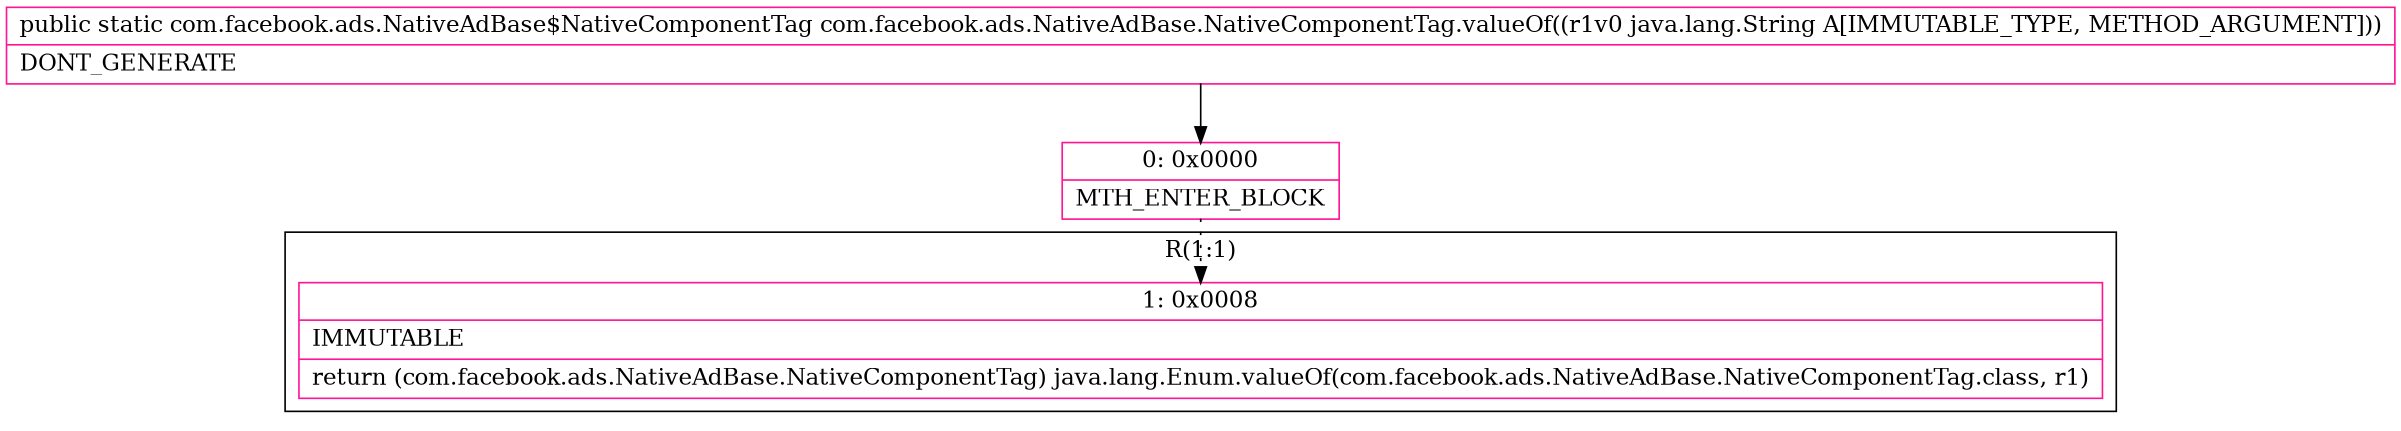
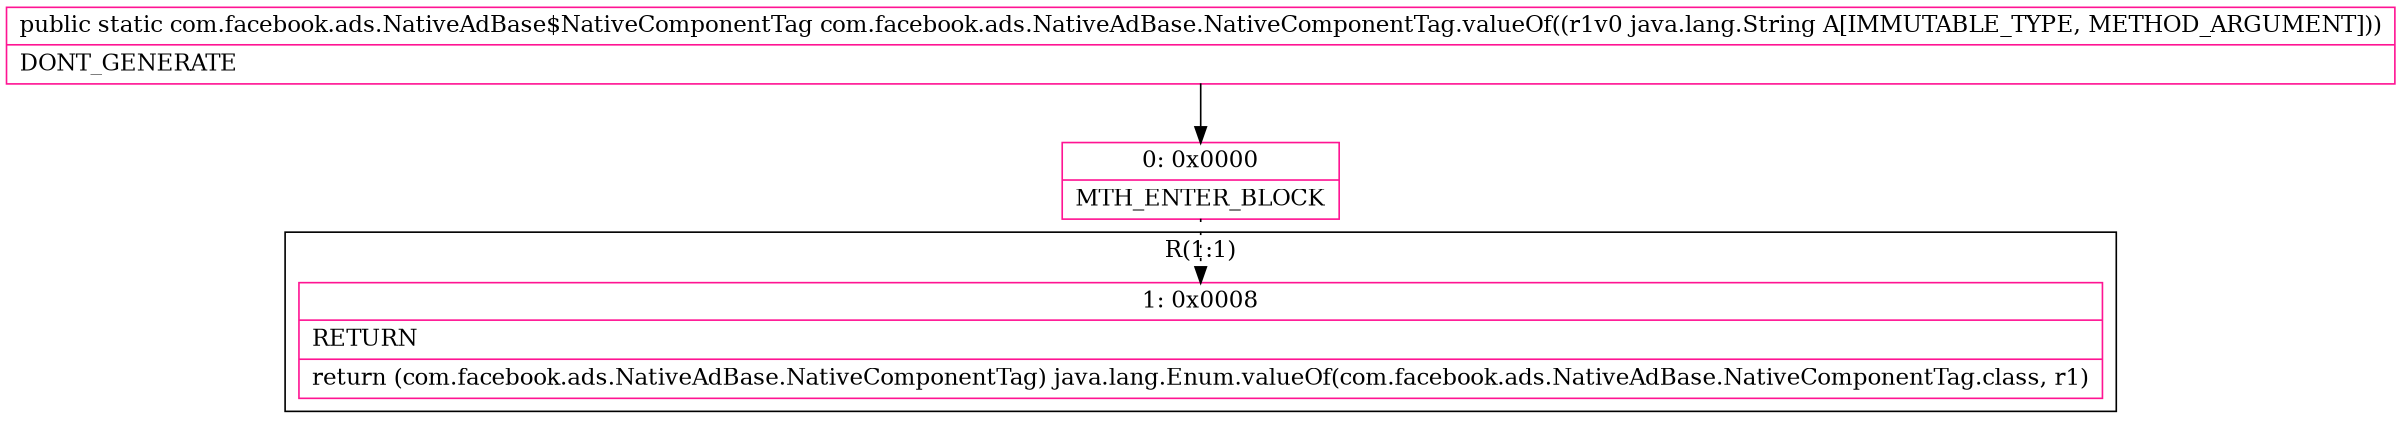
node "1: 0x0008": text "IMMUTABLE" -> "RETURN"
